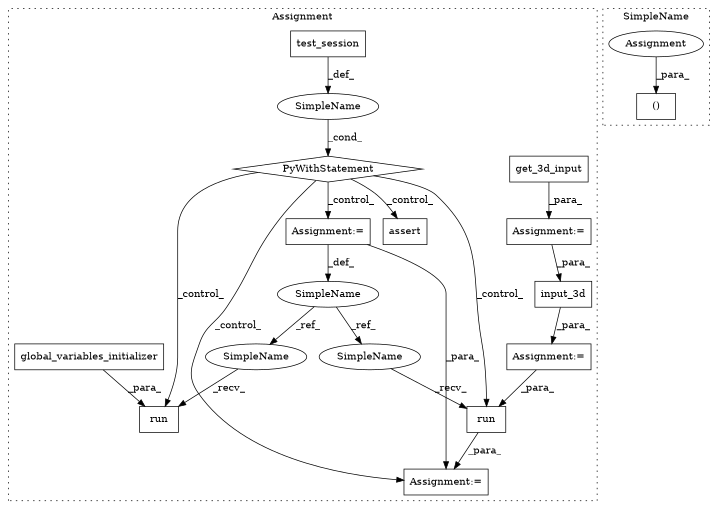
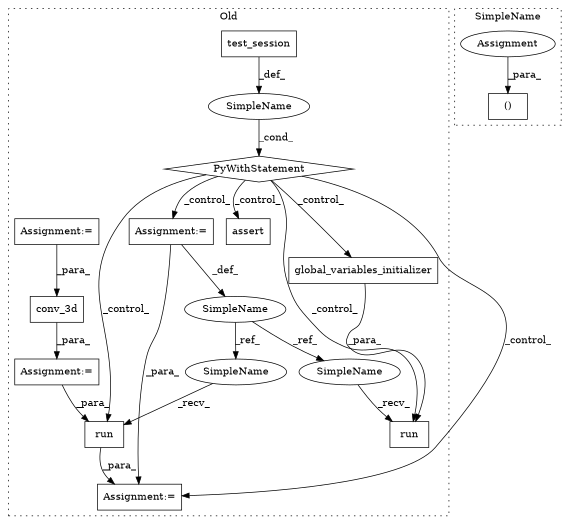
cluster "Assignment": label "Assignment" -> "Old"
node "get_3d_input": removed
edge "PyWithStatement" -> "global_variables_initializer": added, label "_control_"
node "input_3d": label "input_3d" -> "conv_3d"
